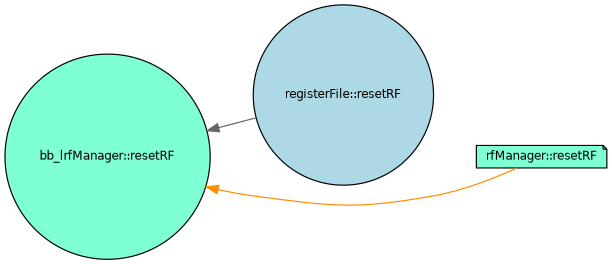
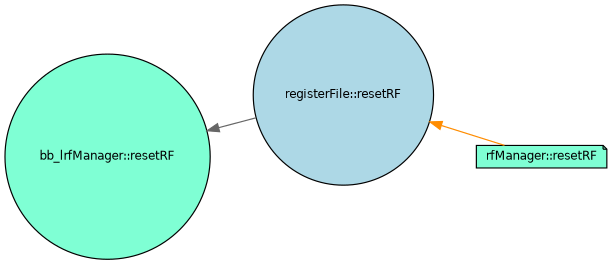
edge "rfManager::resetRF" -> "bb_lrfManager::resetRF": now "rfManager::resetRF" -> "registerFile::resetRF"
